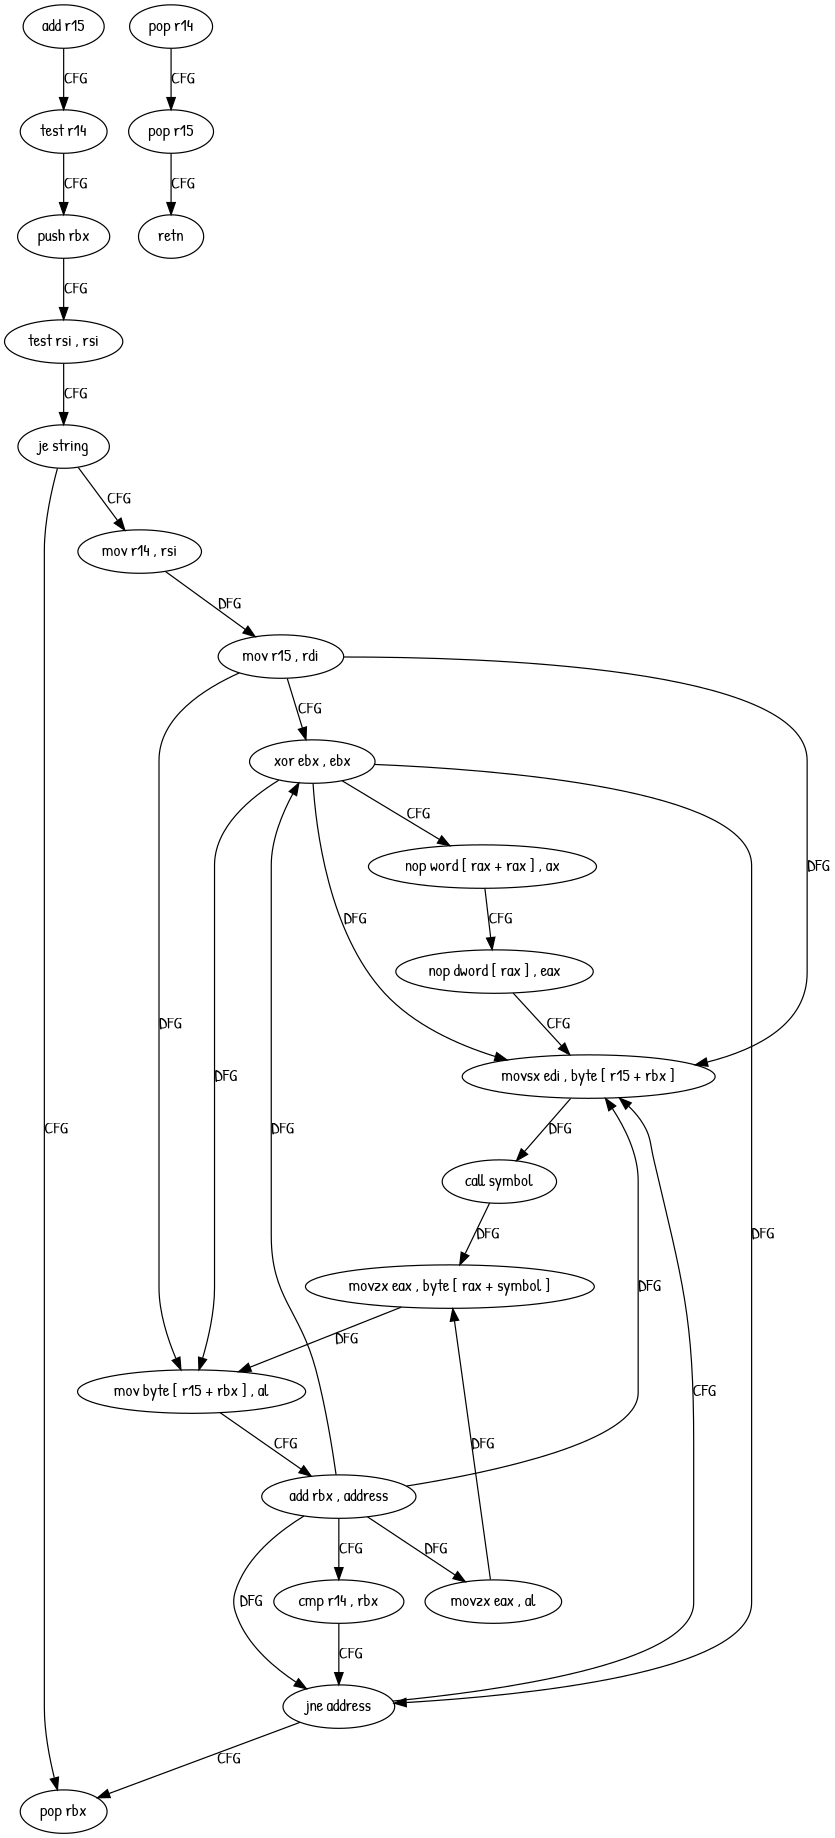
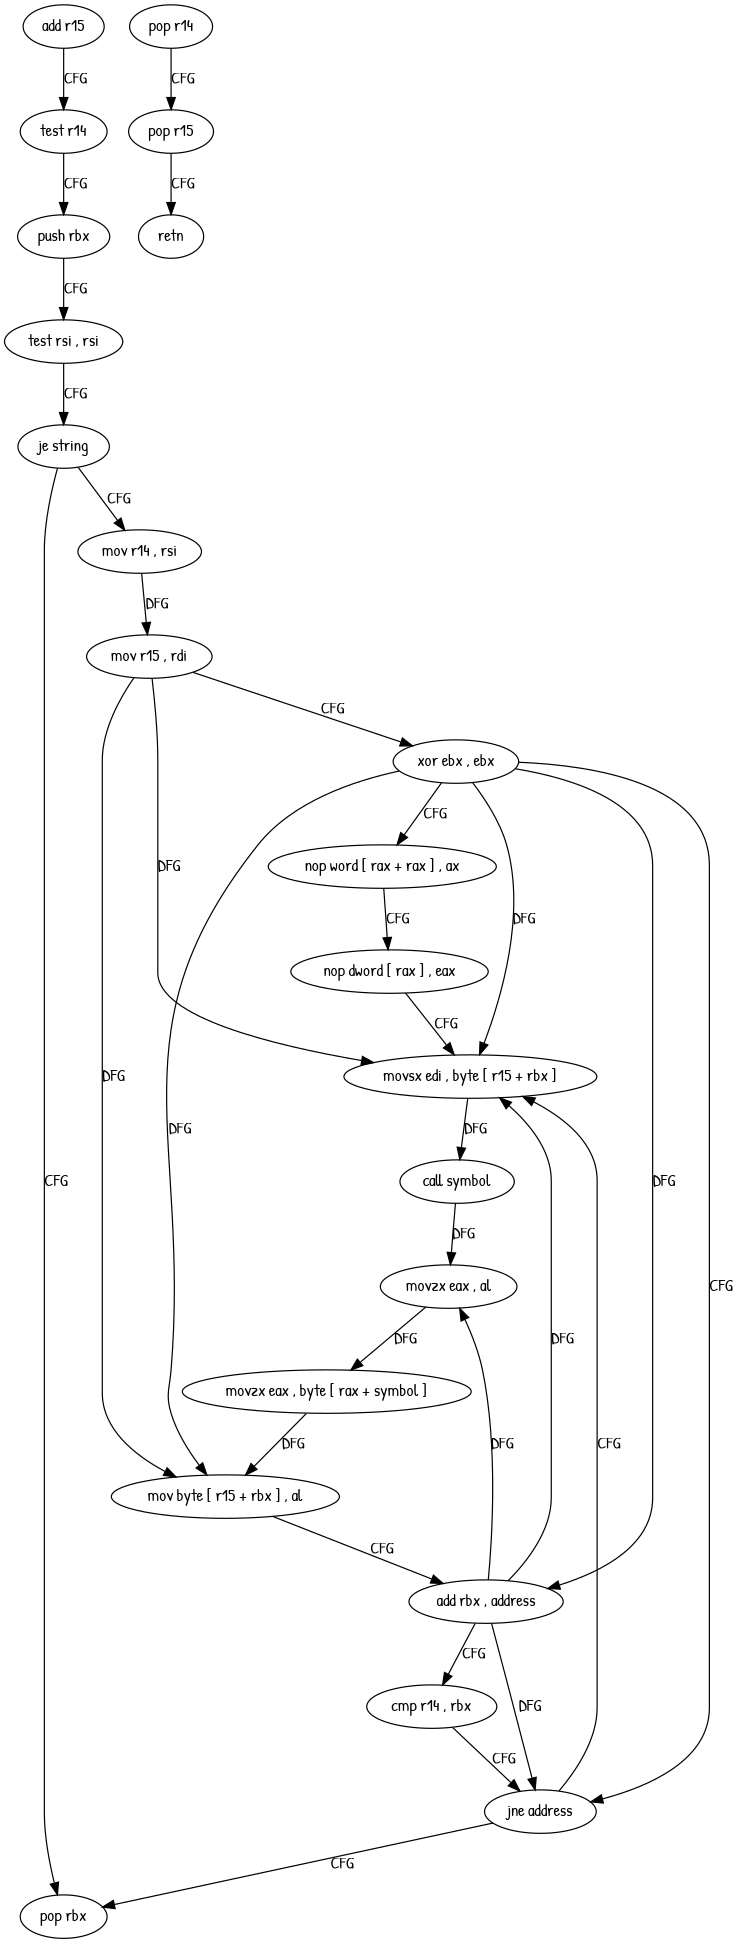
edge "add rbx , address" -> "xor ebx , ebx": reversed
edge "call symbol" -> "movzx eax , byte [ rax + symbol ]": now "call symbol" -> "movzx eax , al"
edge "xor ebx , ebx" -> "jne address": label "DFG" -> "CFG"
